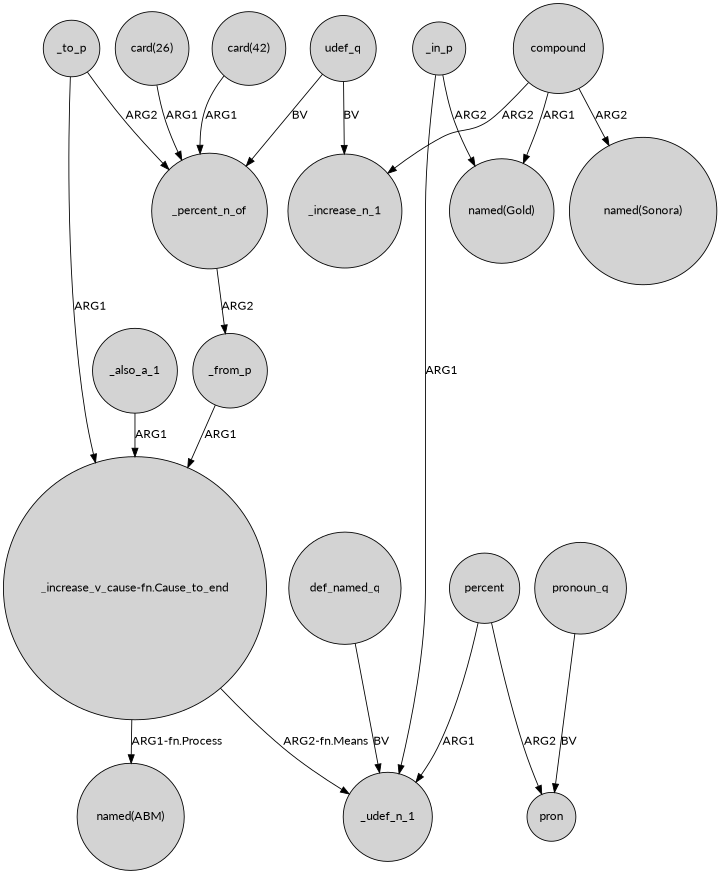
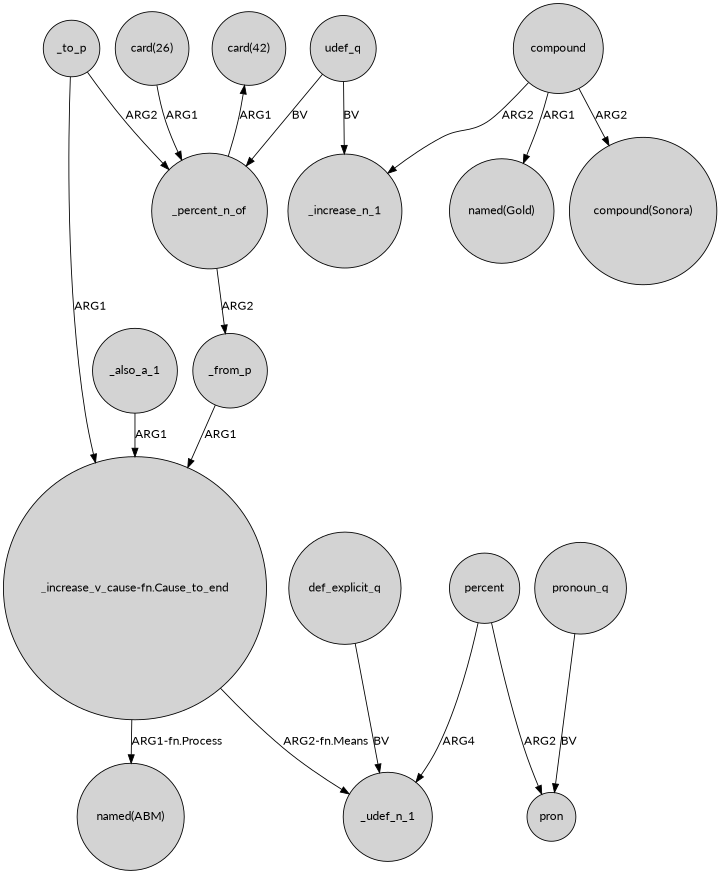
node "_in_p": removed
edge "card(42)" -> "_percent_n_of": reversed
node "named(Sonora)": label "named(Sonora)" -> "compound(Sonora)"
node "def_named_q": label "def_named_q" -> "def_explicit_q"
edge "percent" -> "_udef_n_1": label "ARG1" -> "ARG4"
